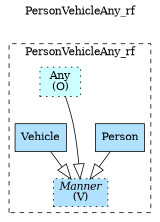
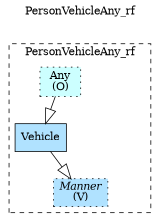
edge "Any" -> "Manner": now "Any" -> "Vehicle"
node "Person": removed
